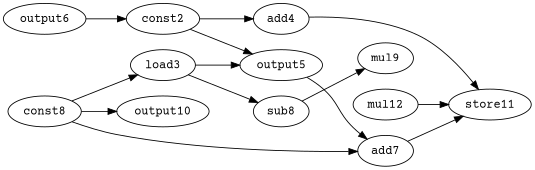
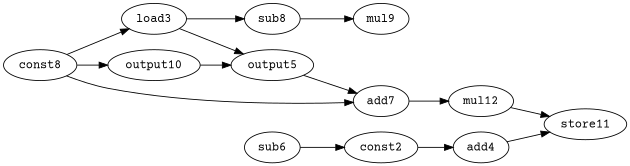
node "output6": label "output6" -> "sub6"
edge "const2" -> "output5": now "output10" -> "output5"
edge "add7" -> "store11": now "add7" -> "mul12"
